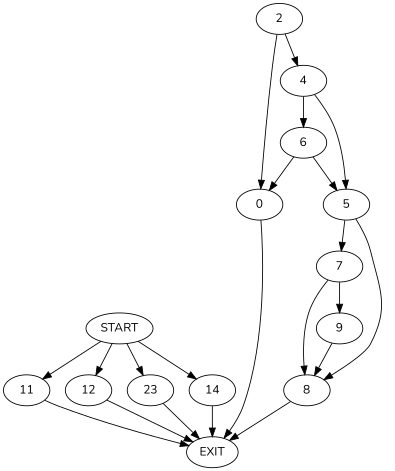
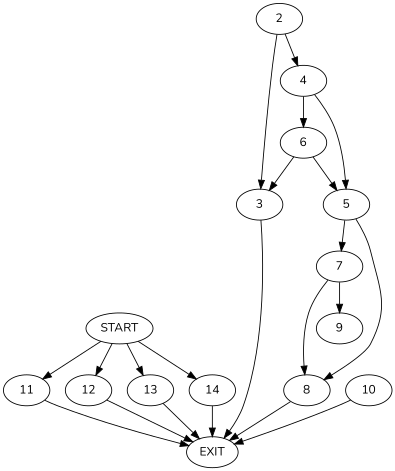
node "0": label "0" -> "3"
edge "9" -> "8": removed
node "23": label "23" -> "13"
node "10": added
